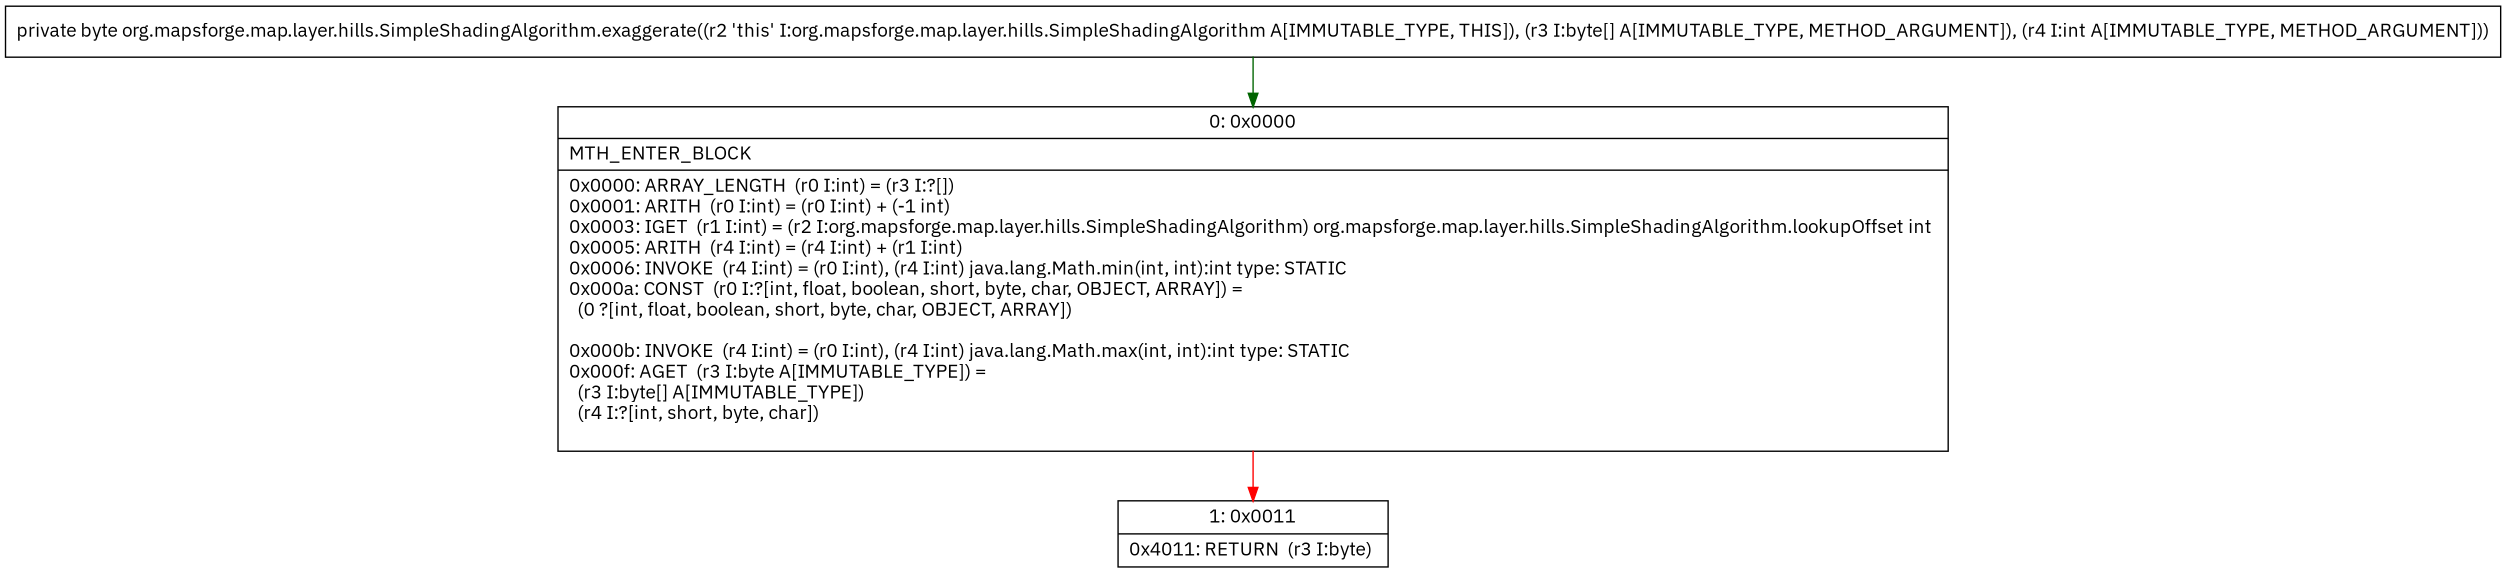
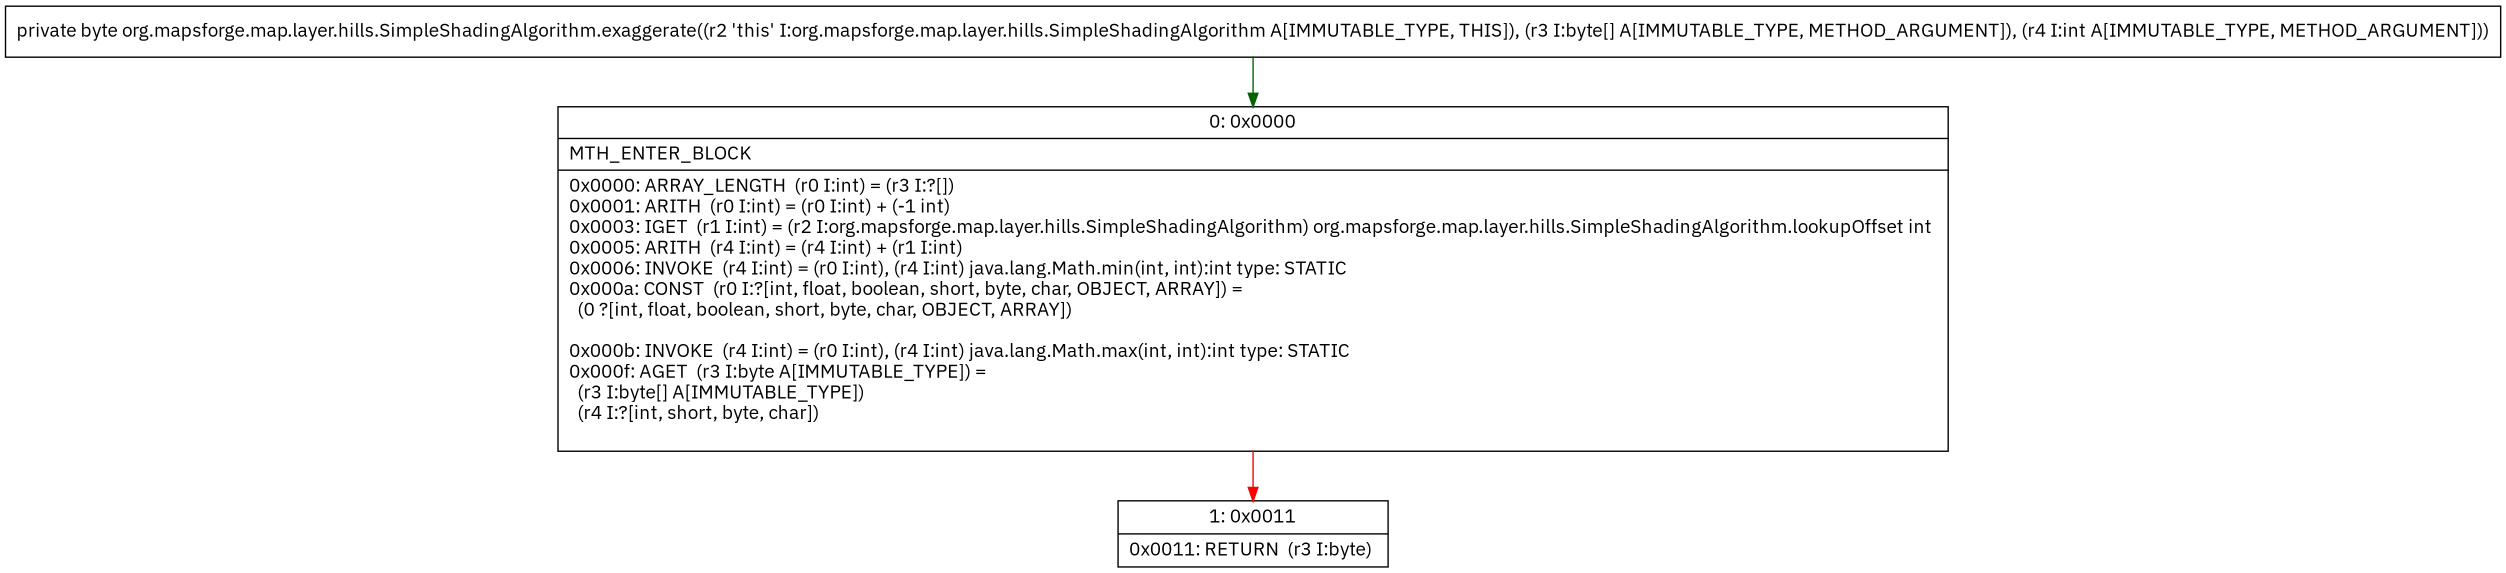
node "1: 0x0011": text "0x4011: RETURN  (r3 I:byte)" -> "0x0011: RETURN  (r3 I:byte)"
